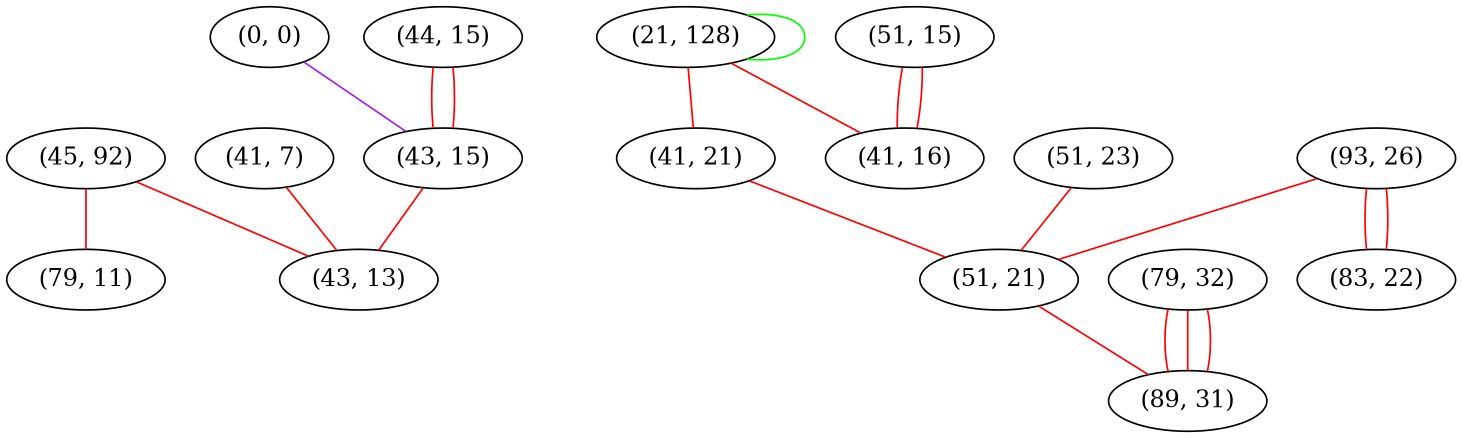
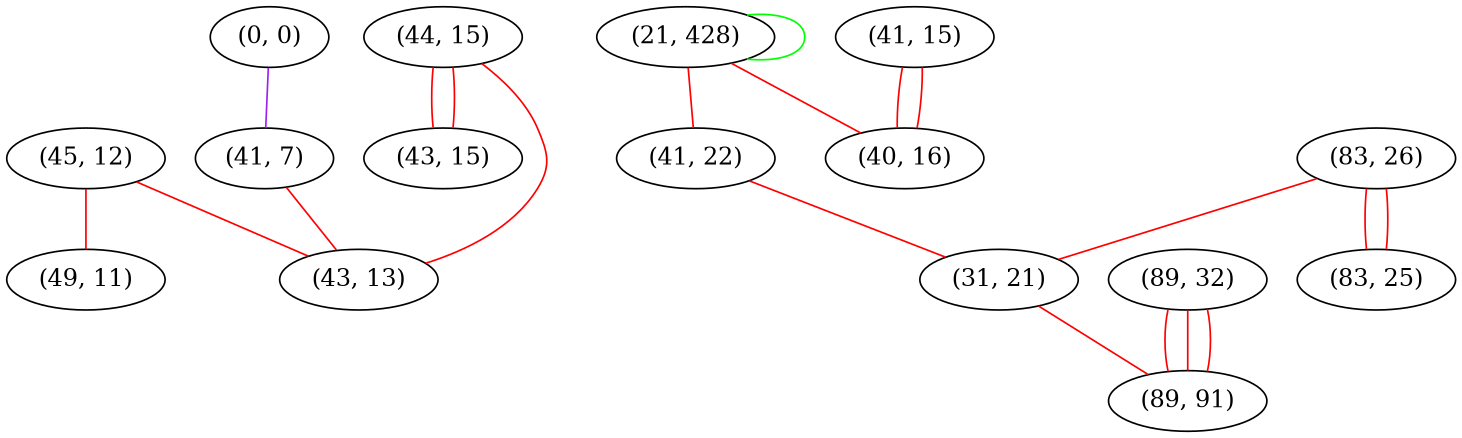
node "(21, 128)": label "(21, 128)" -> "(21, 428)"
node "(51, 15)": label "(51, 15)" -> "(41, 15)"
edge "(0, 0)" -- "(43, 15)": now "(0, 0)" -- "(41, 7)"
node "(45, 92)": label "(45, 92)" -> "(45, 12)"
node "(41, 21)": label "(41, 21)" -> "(41, 22)"
node "(41, 16)": label "(41, 16)" -> "(40, 16)"
node "(51, 23)": removed
node "(93, 26)": label "(93, 26)" -> "(83, 26)"
edge "(43, 15)" -- "(43, 13)": now "(44, 15)" -- "(43, 13)"
node "(79, 11)": label "(79, 11)" -> "(49, 11)"
node "(51, 21)": label "(51, 21)" -> "(31, 21)"
node "(79, 32)": label "(79, 32)" -> "(89, 32)"
node "(83, 22)": label "(83, 22)" -> "(83, 25)"
node "(89, 31)": label "(89, 31)" -> "(89, 91)"
